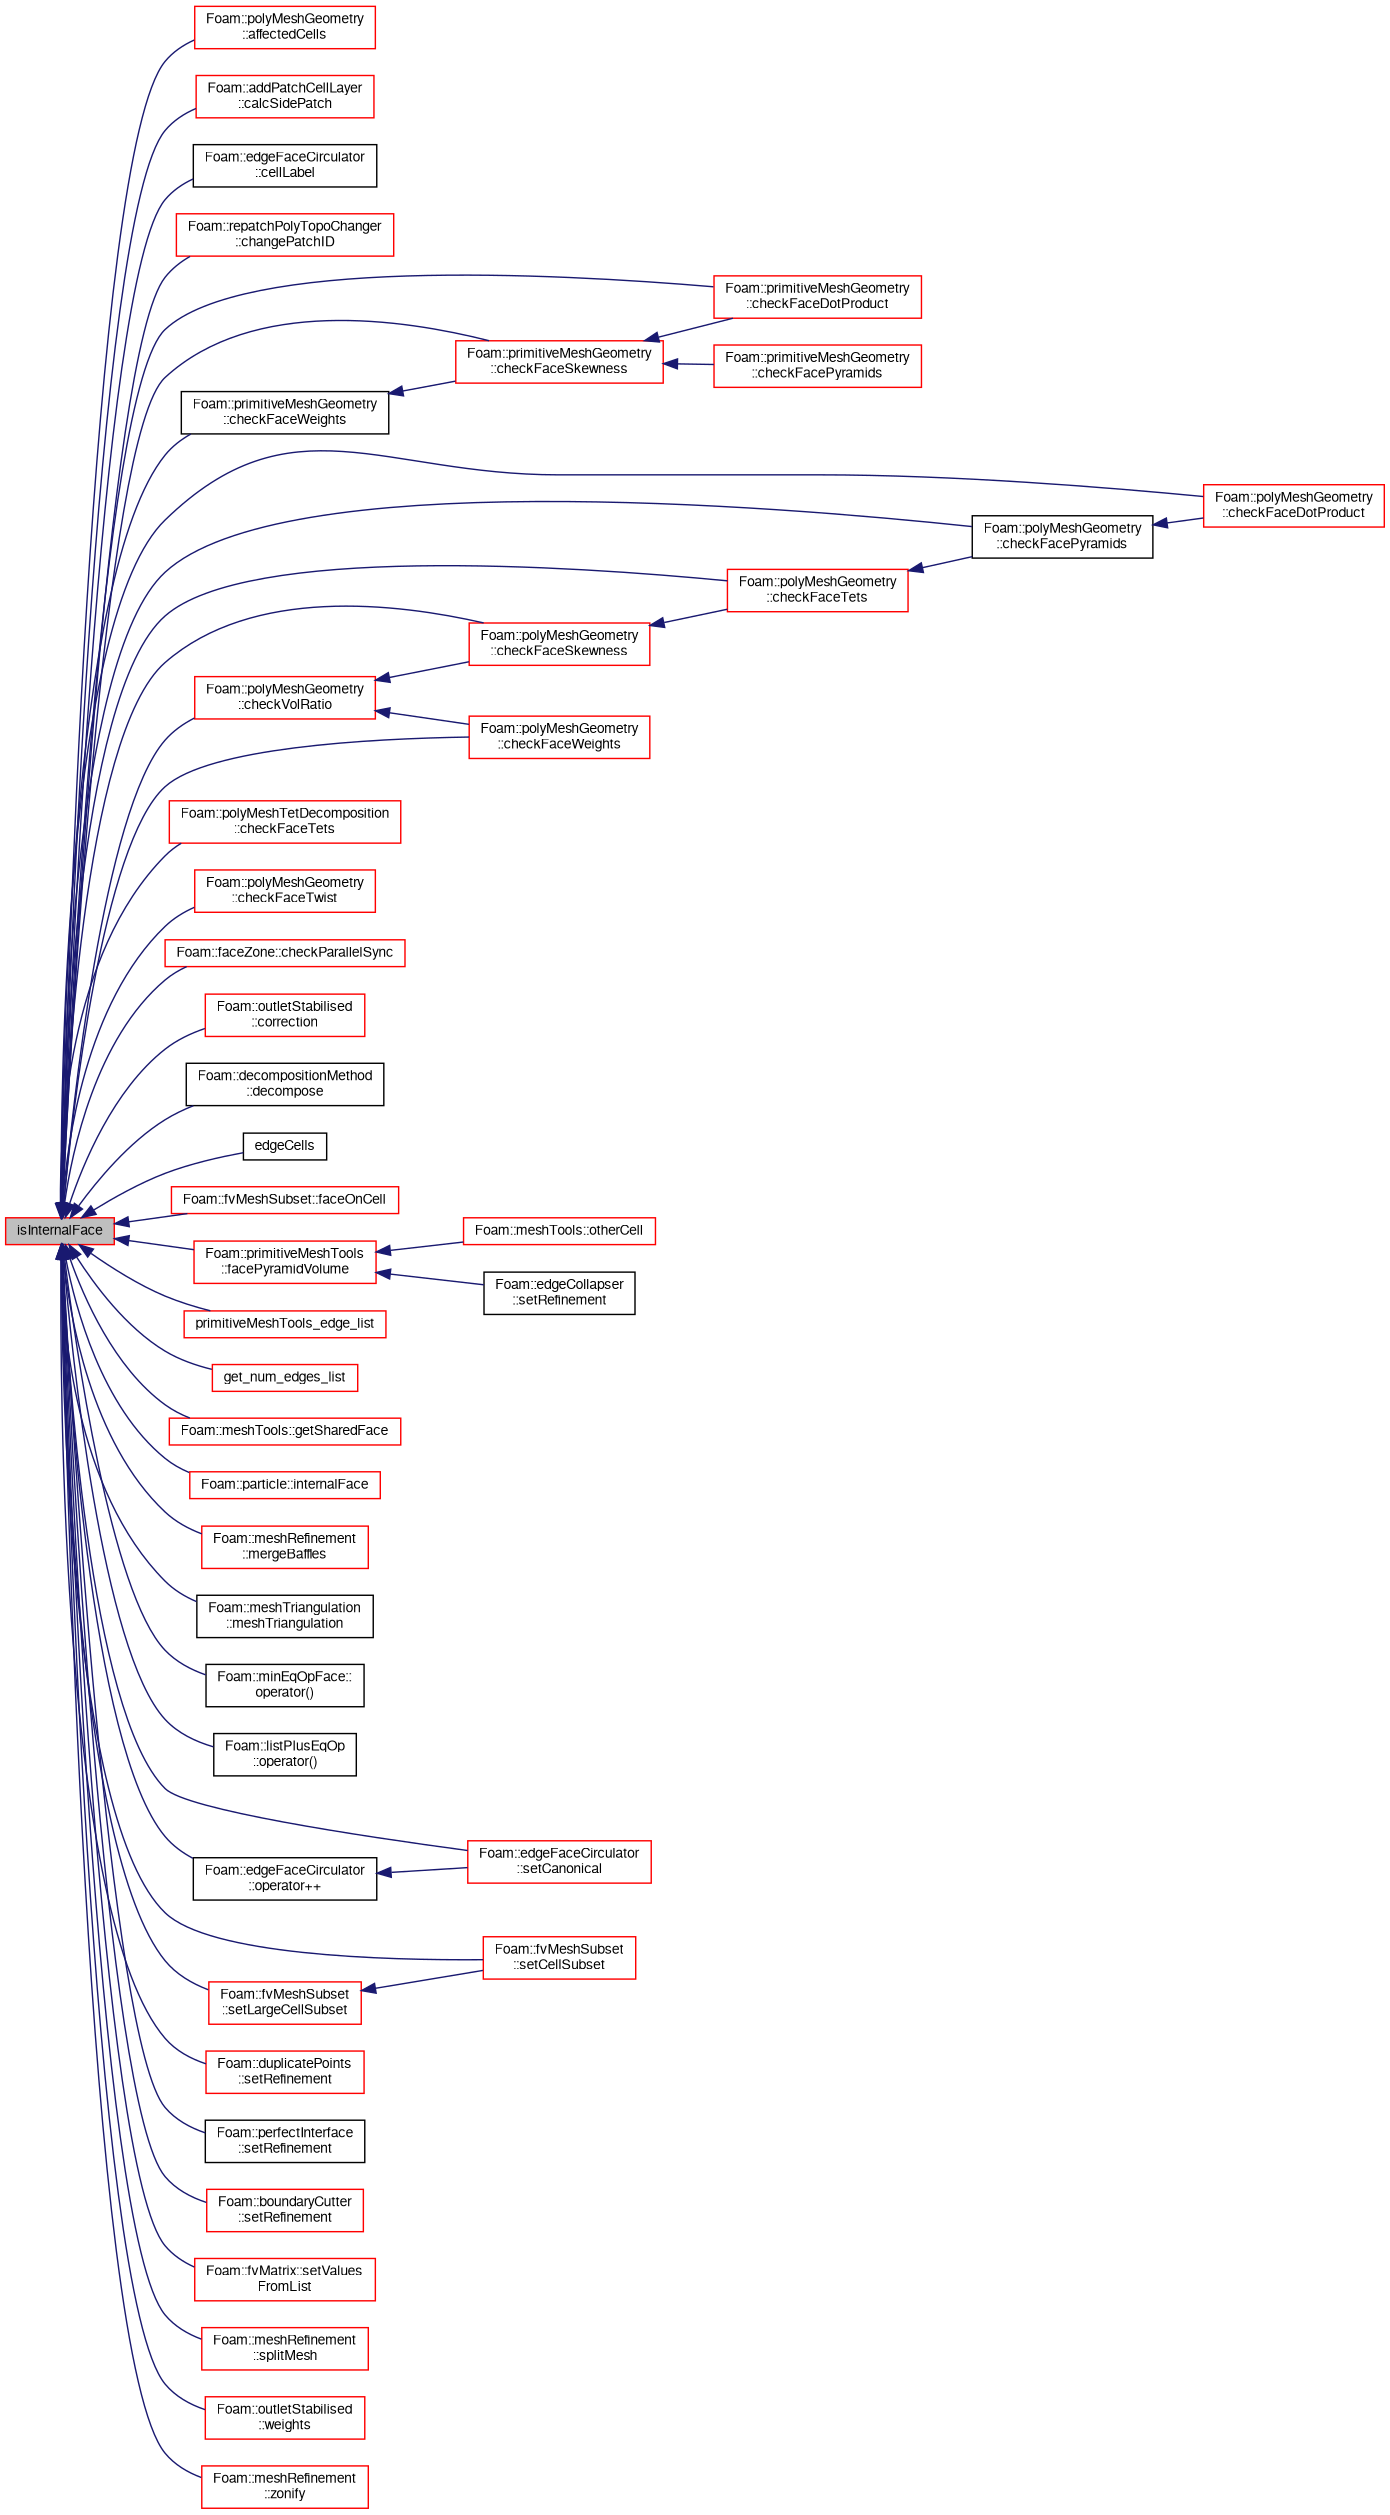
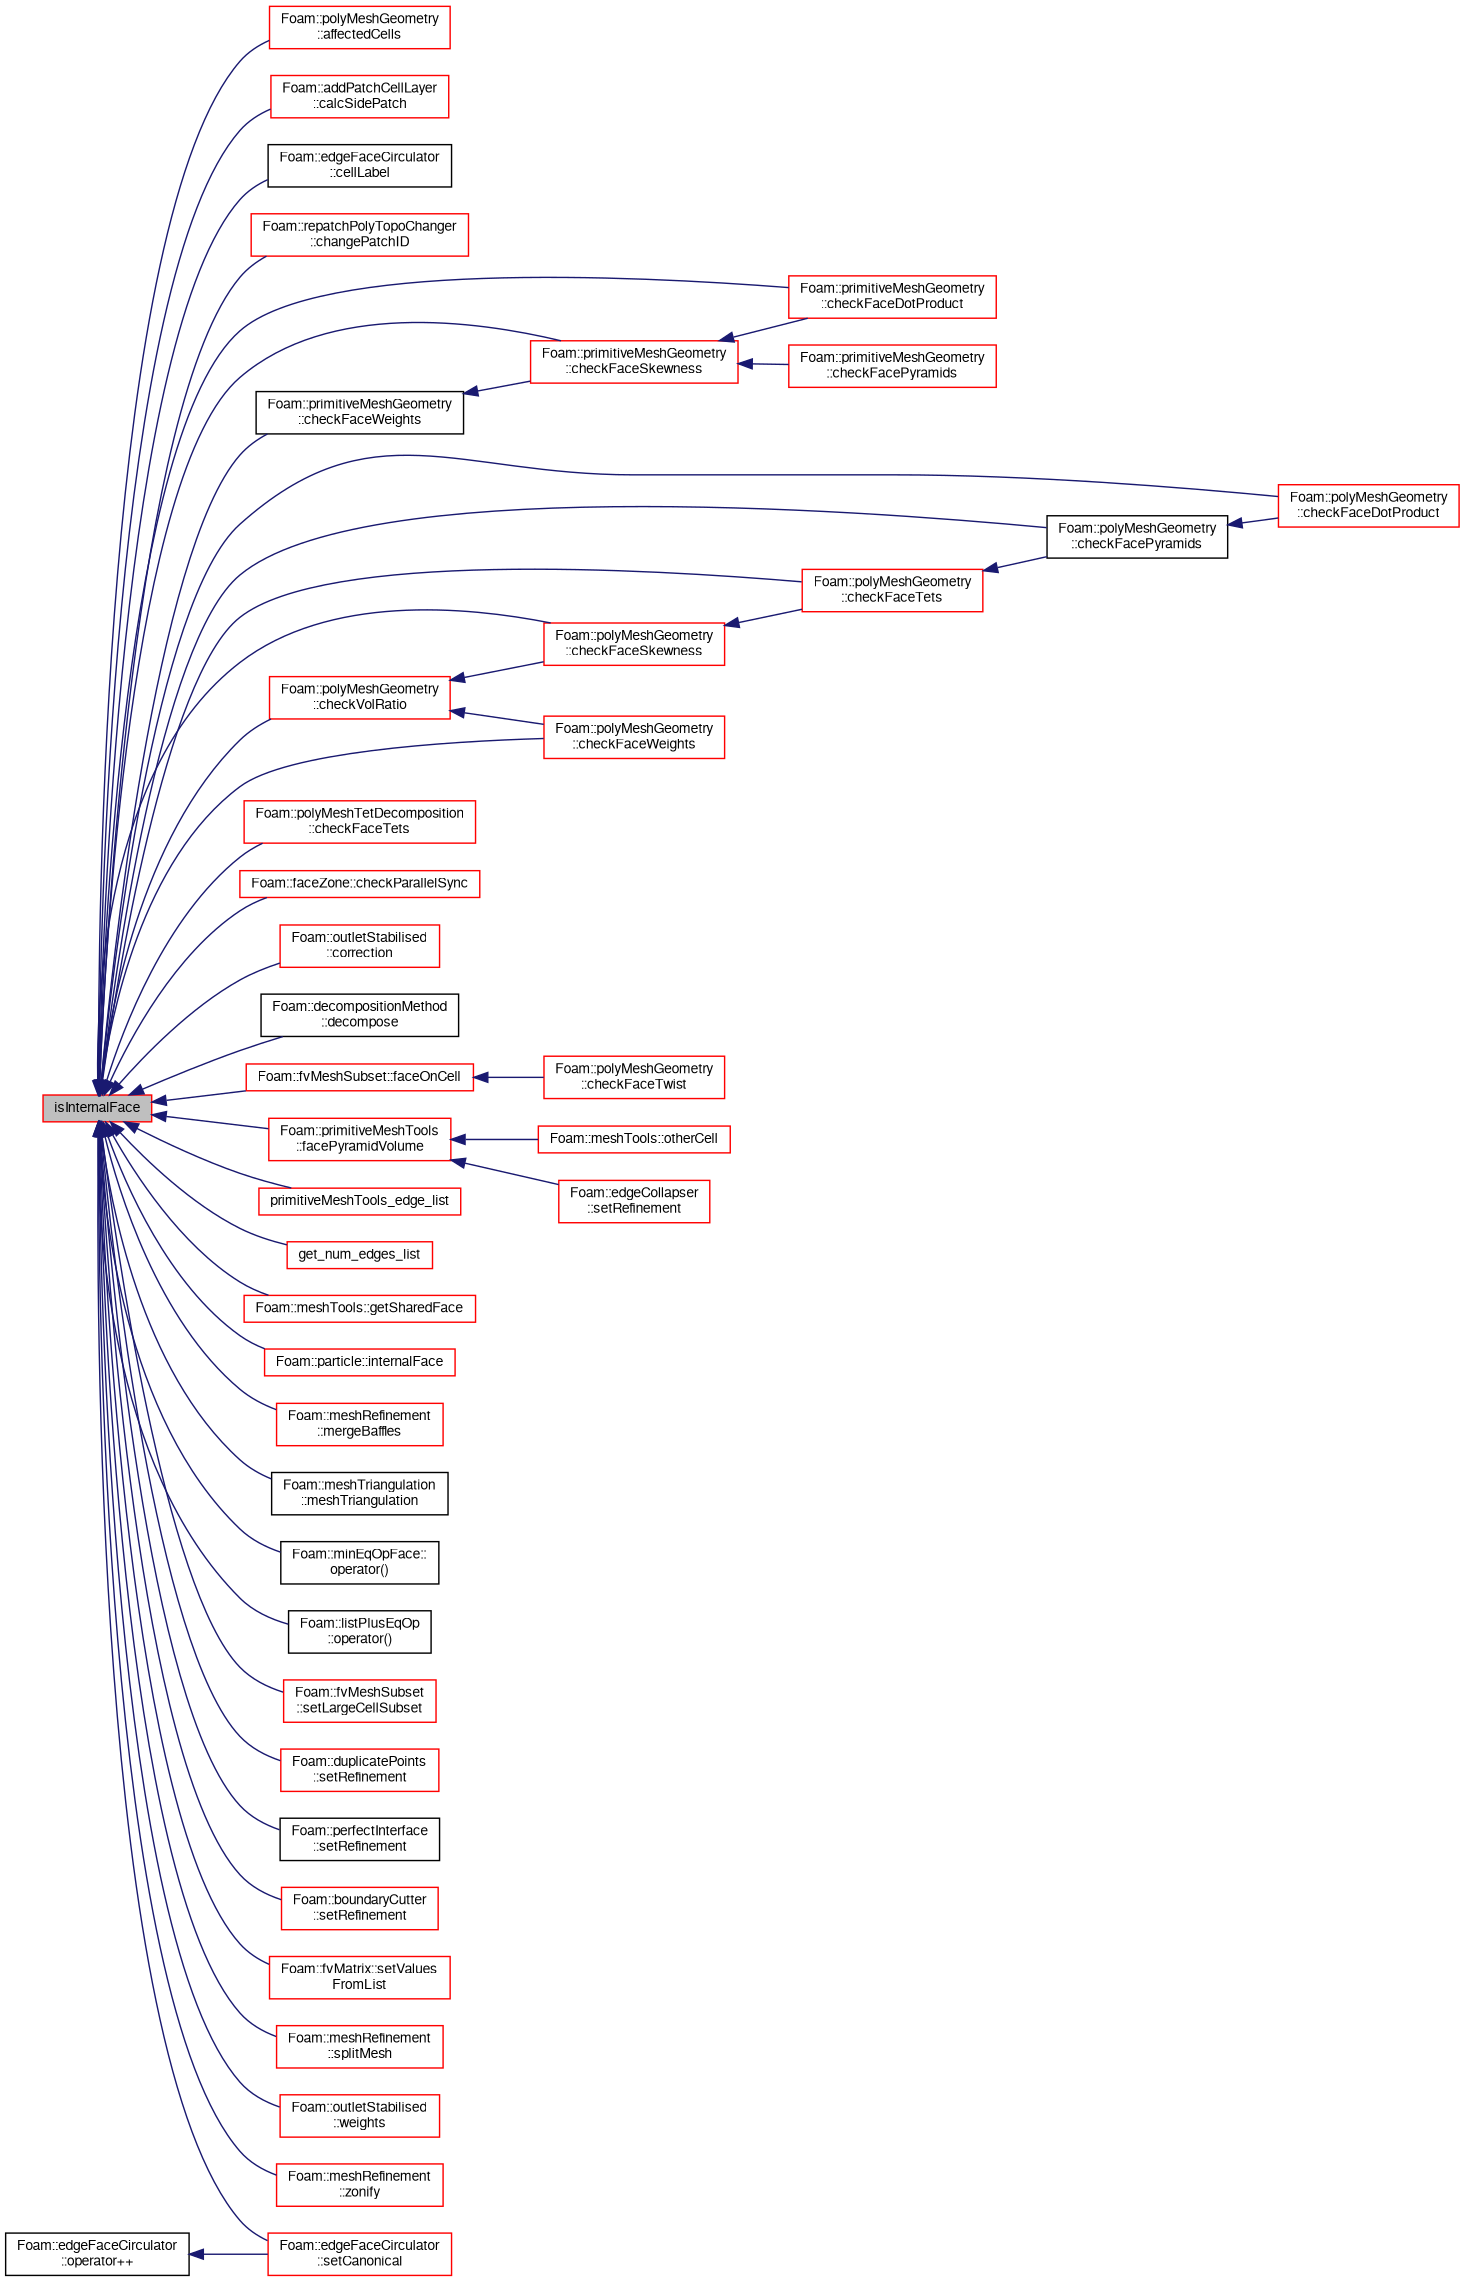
edge "Foam::polyMeshGeometry ::checkFaceTwist" -> "isInternalFace": now "Foam::polyMeshGeometry ::checkFaceTwist" -> "Foam::fvMeshSubset::faceOnCell"
node "edgeCells": removed
node "Foam::edgeCollapser ::setRefinement": color black -> red
edge "Foam::edgeFaceCirculator ::operator++" -> "isInternalFace": removed
node "Foam::fvMeshSubset ::setCellSubset": removed
